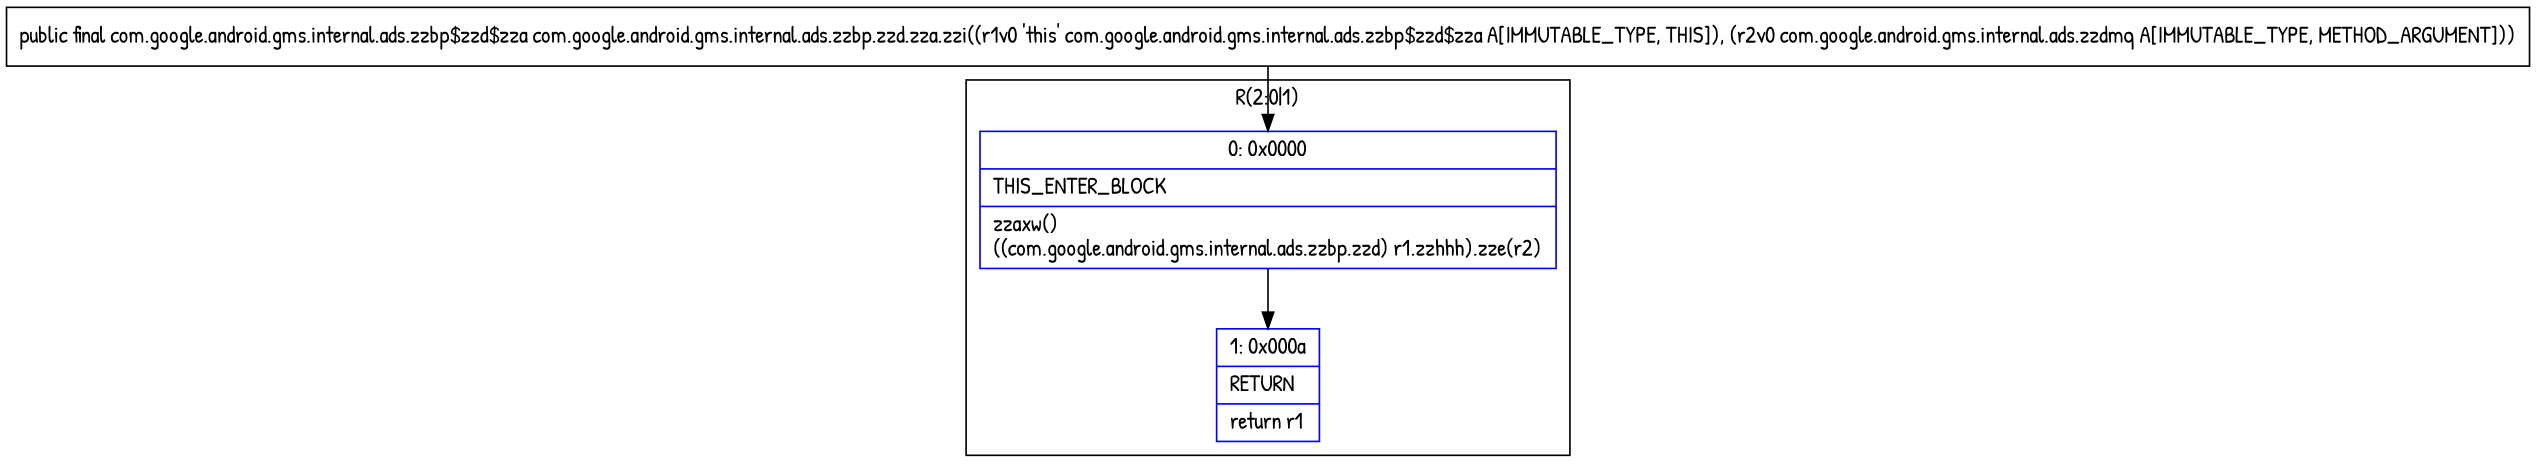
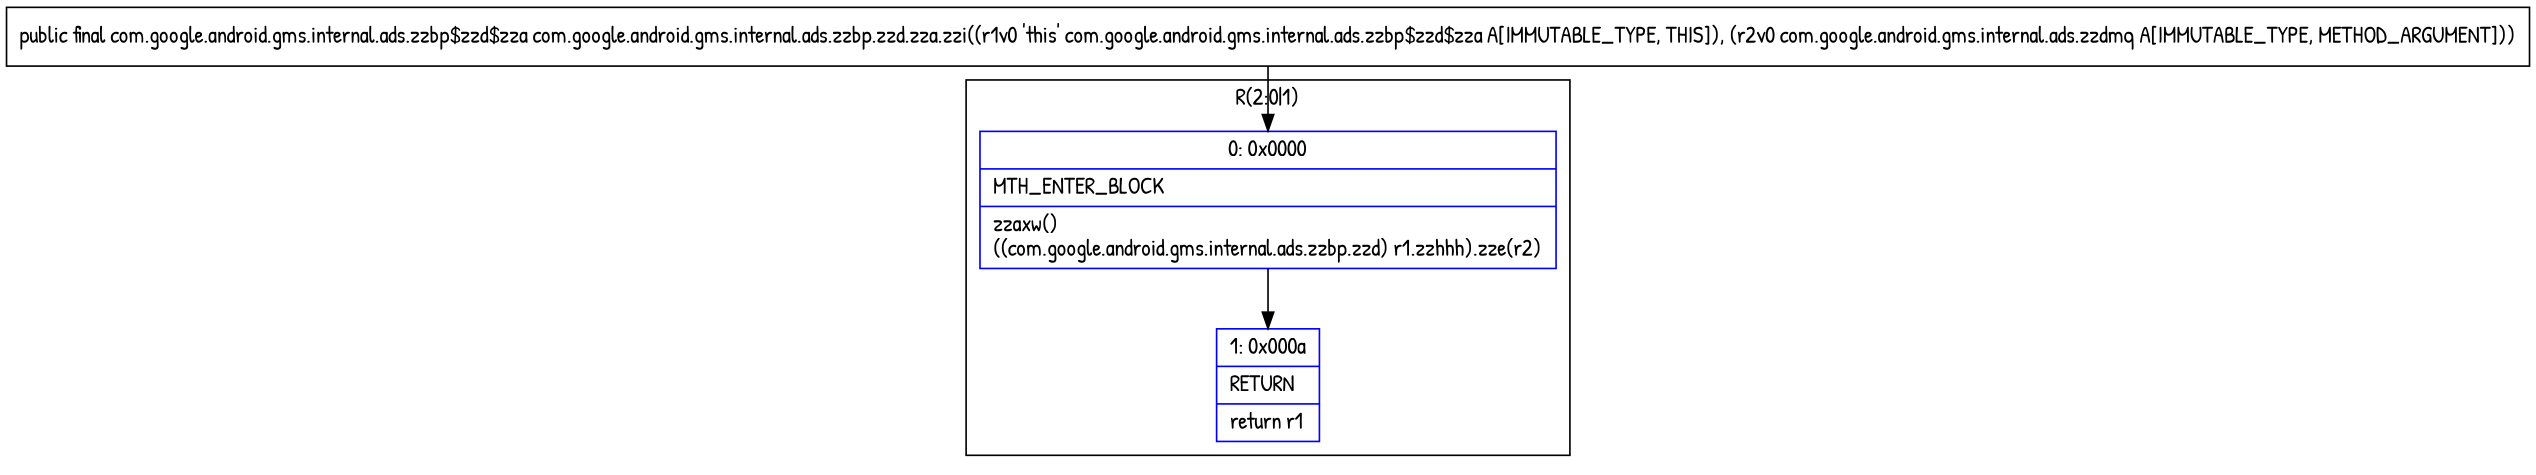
node "0: 0x0000": text "THIS_ENTER_BLOCK" -> "MTH_ENTER_BLOCK"
